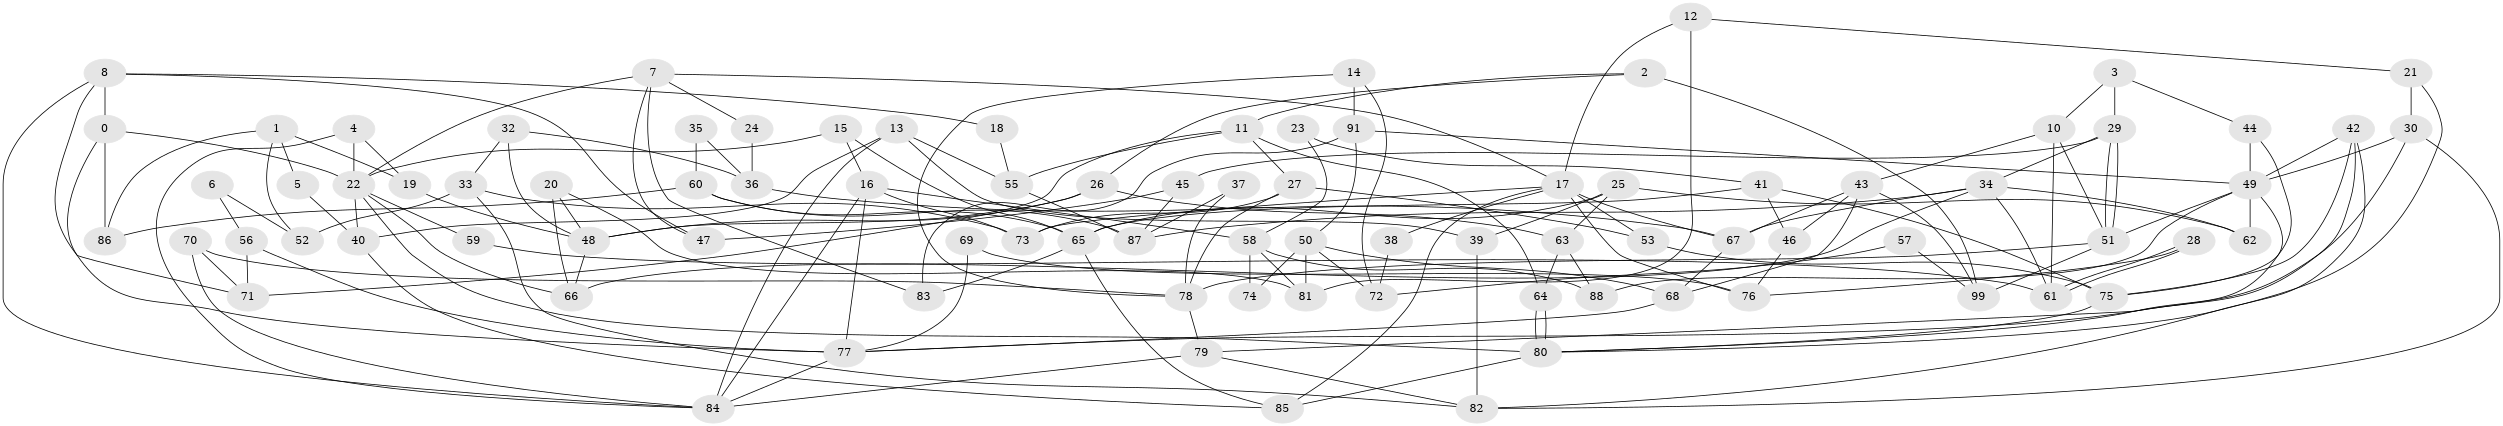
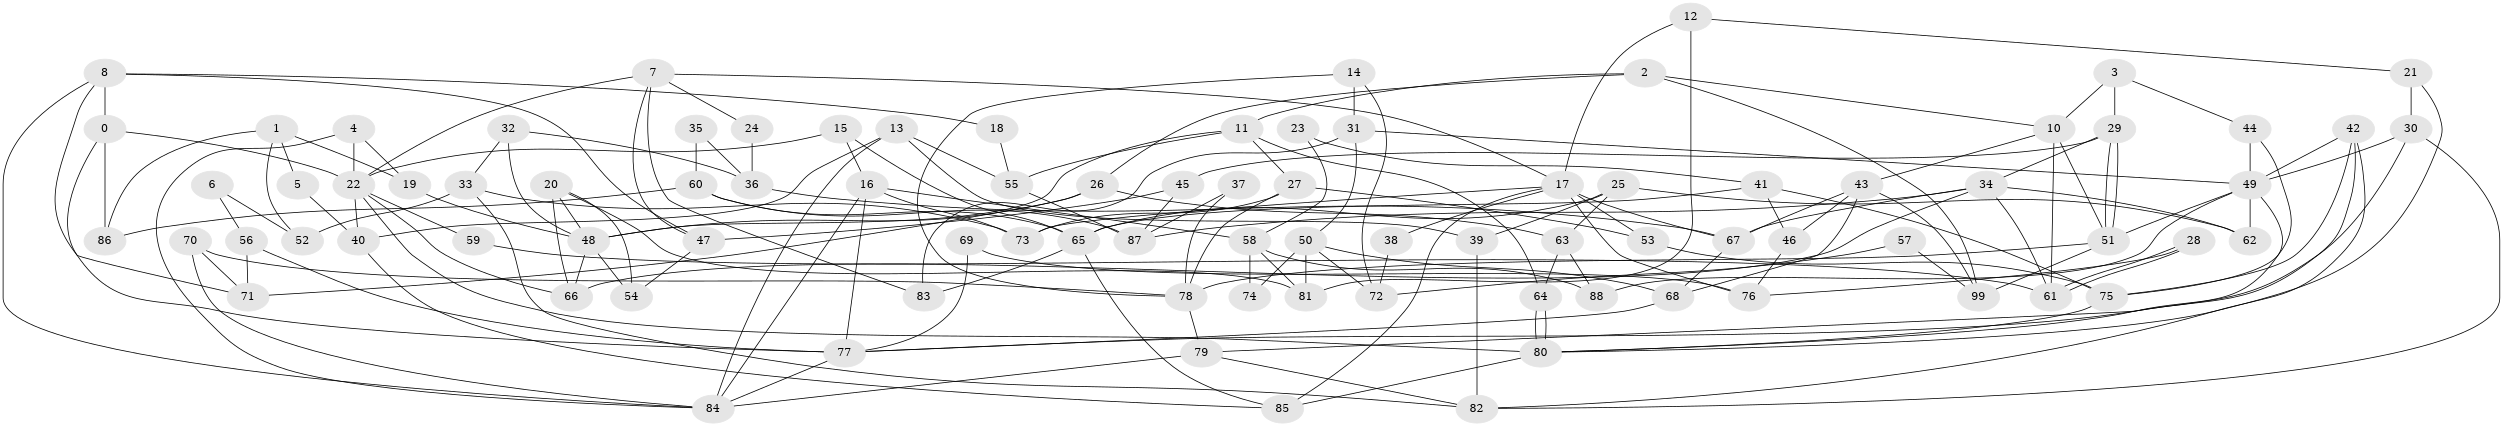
edge "2" -- "10": added
node "91": label "91" -> "31"
node "54": added
